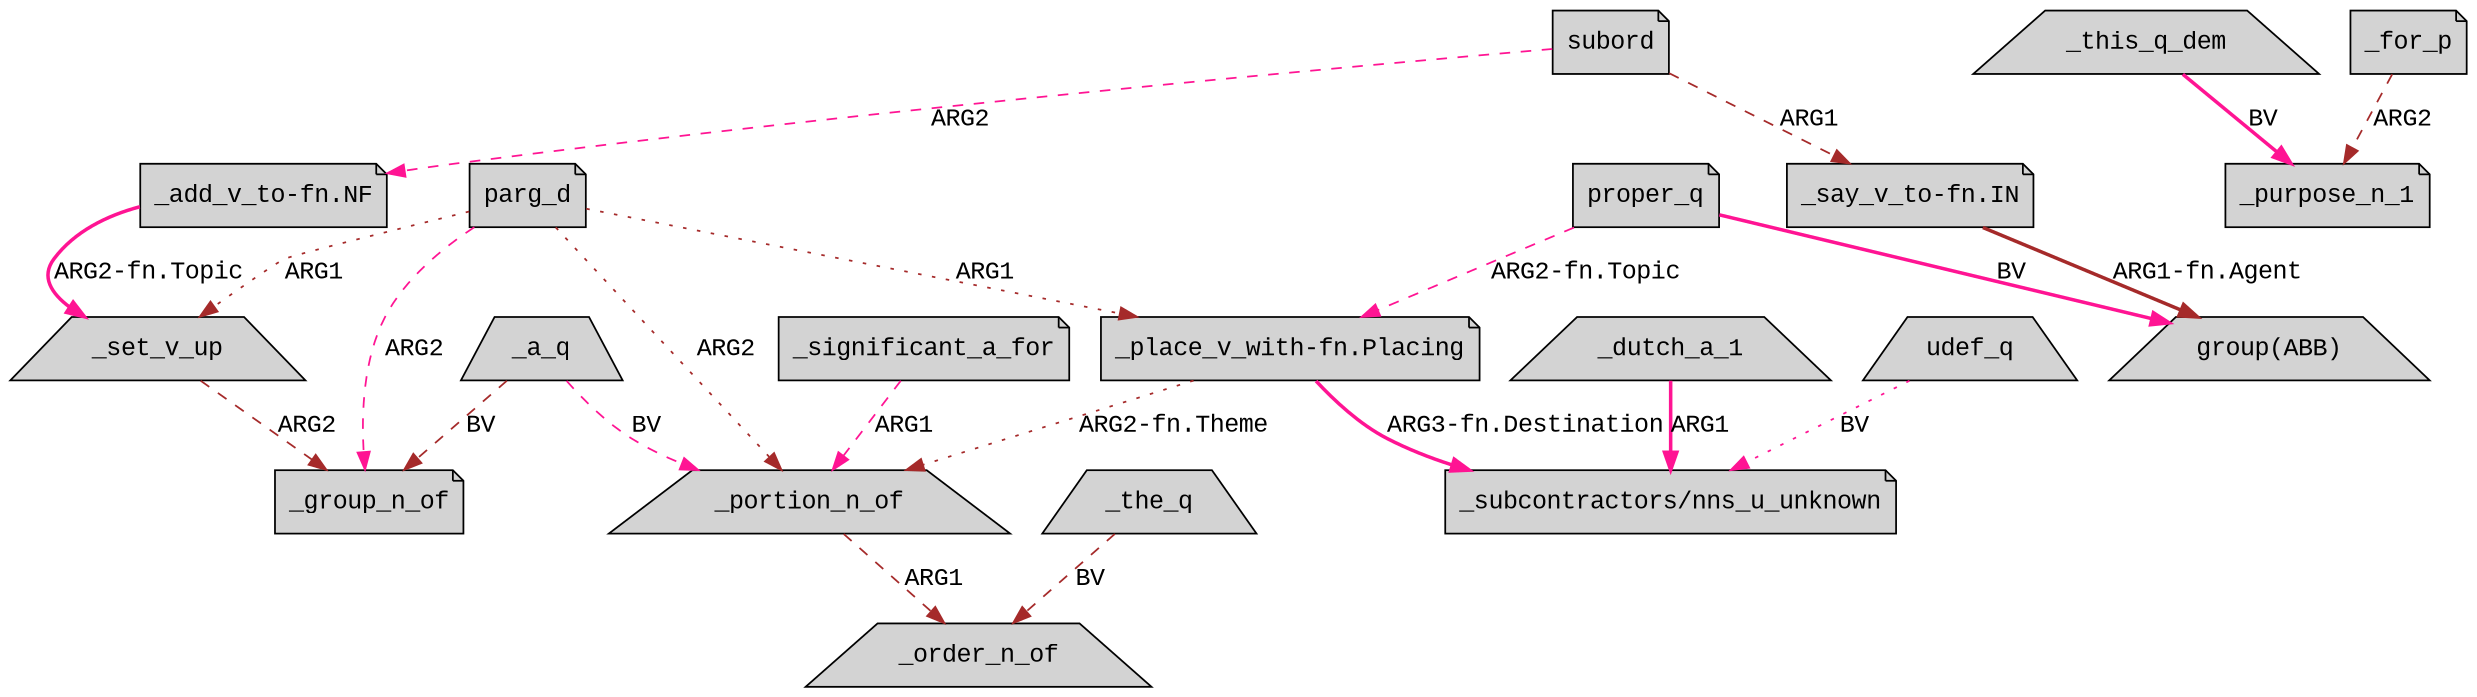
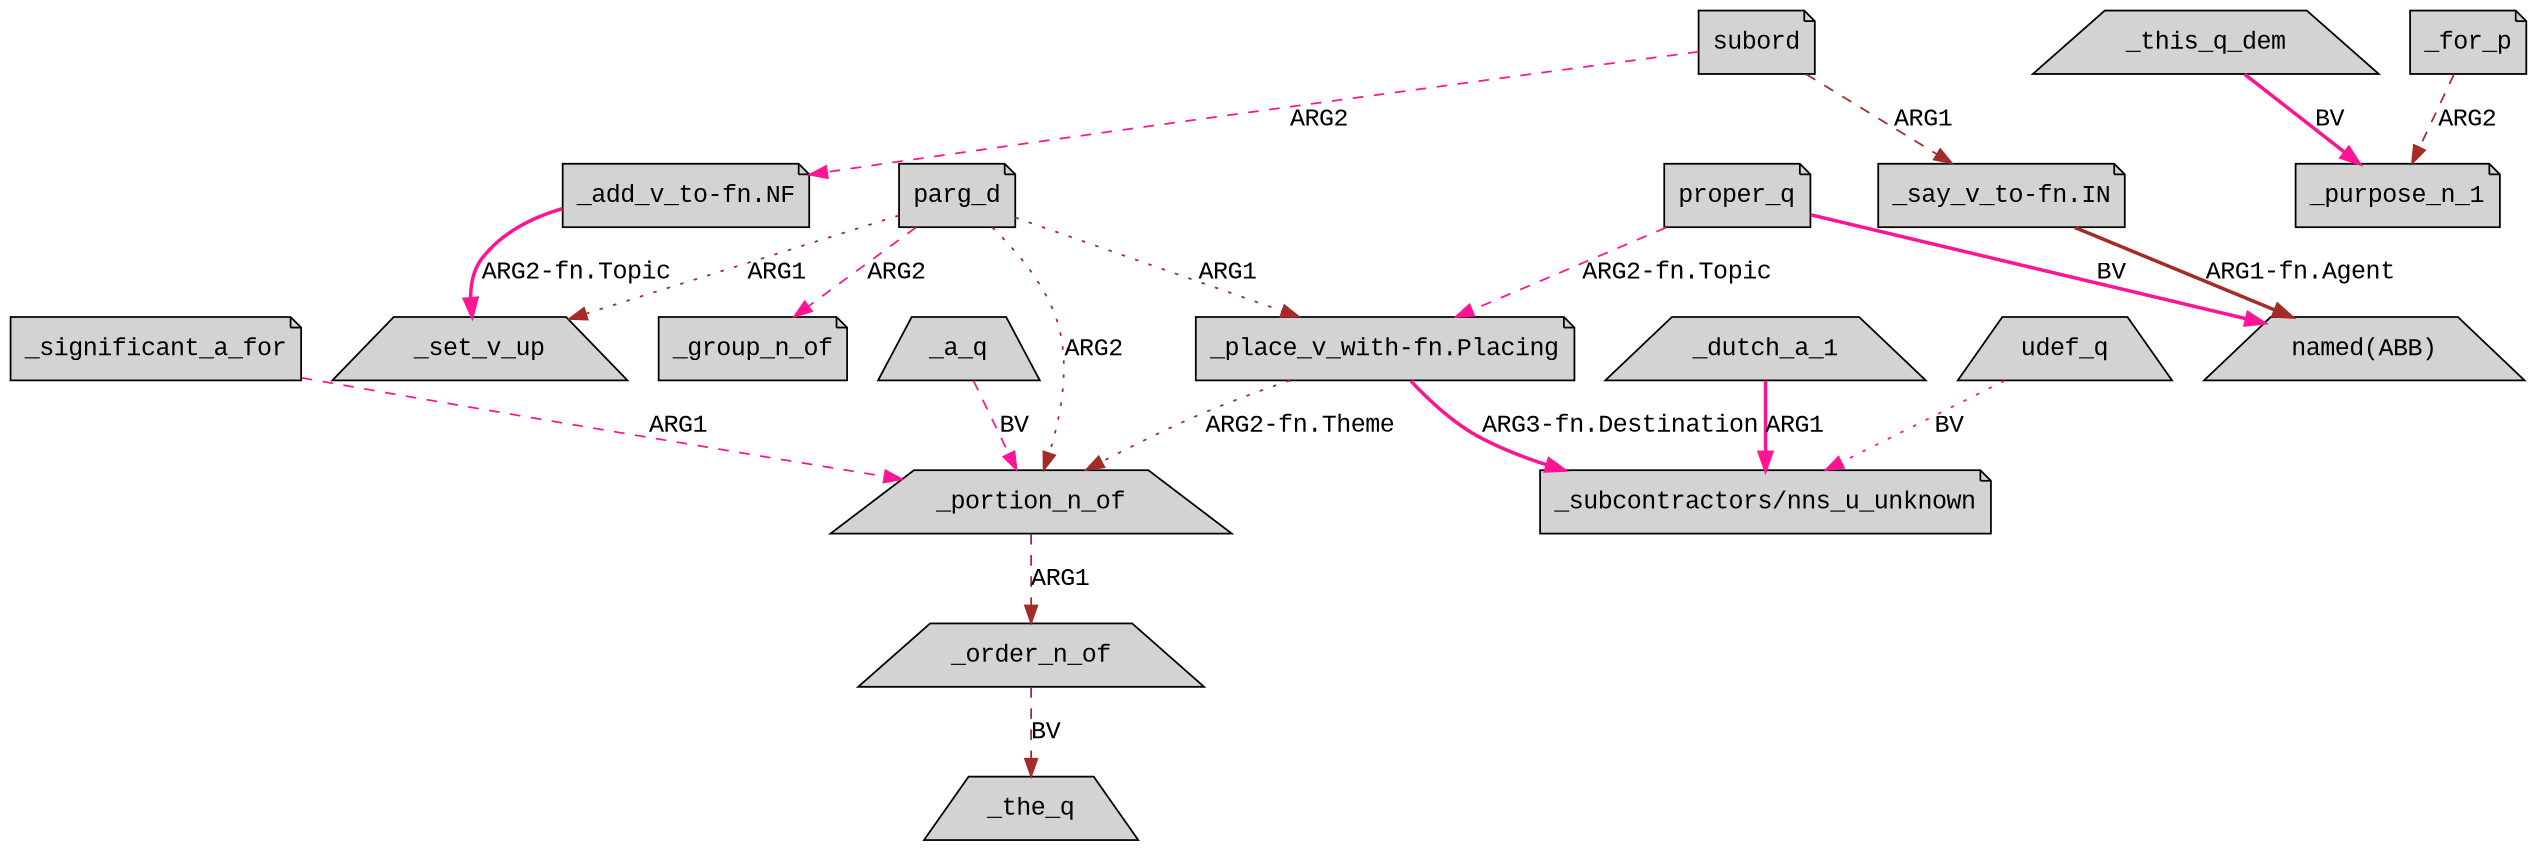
node "group(ABB)": label "group(ABB)" -> "named(ABB)"
edge "_set_v_up" -> "_group_n_of": removed, label "ARG2"
edge "_a_q" -> "_group_n_of": removed, label "BV"
edge "_the_q" -> "_order_n_of": reversed
